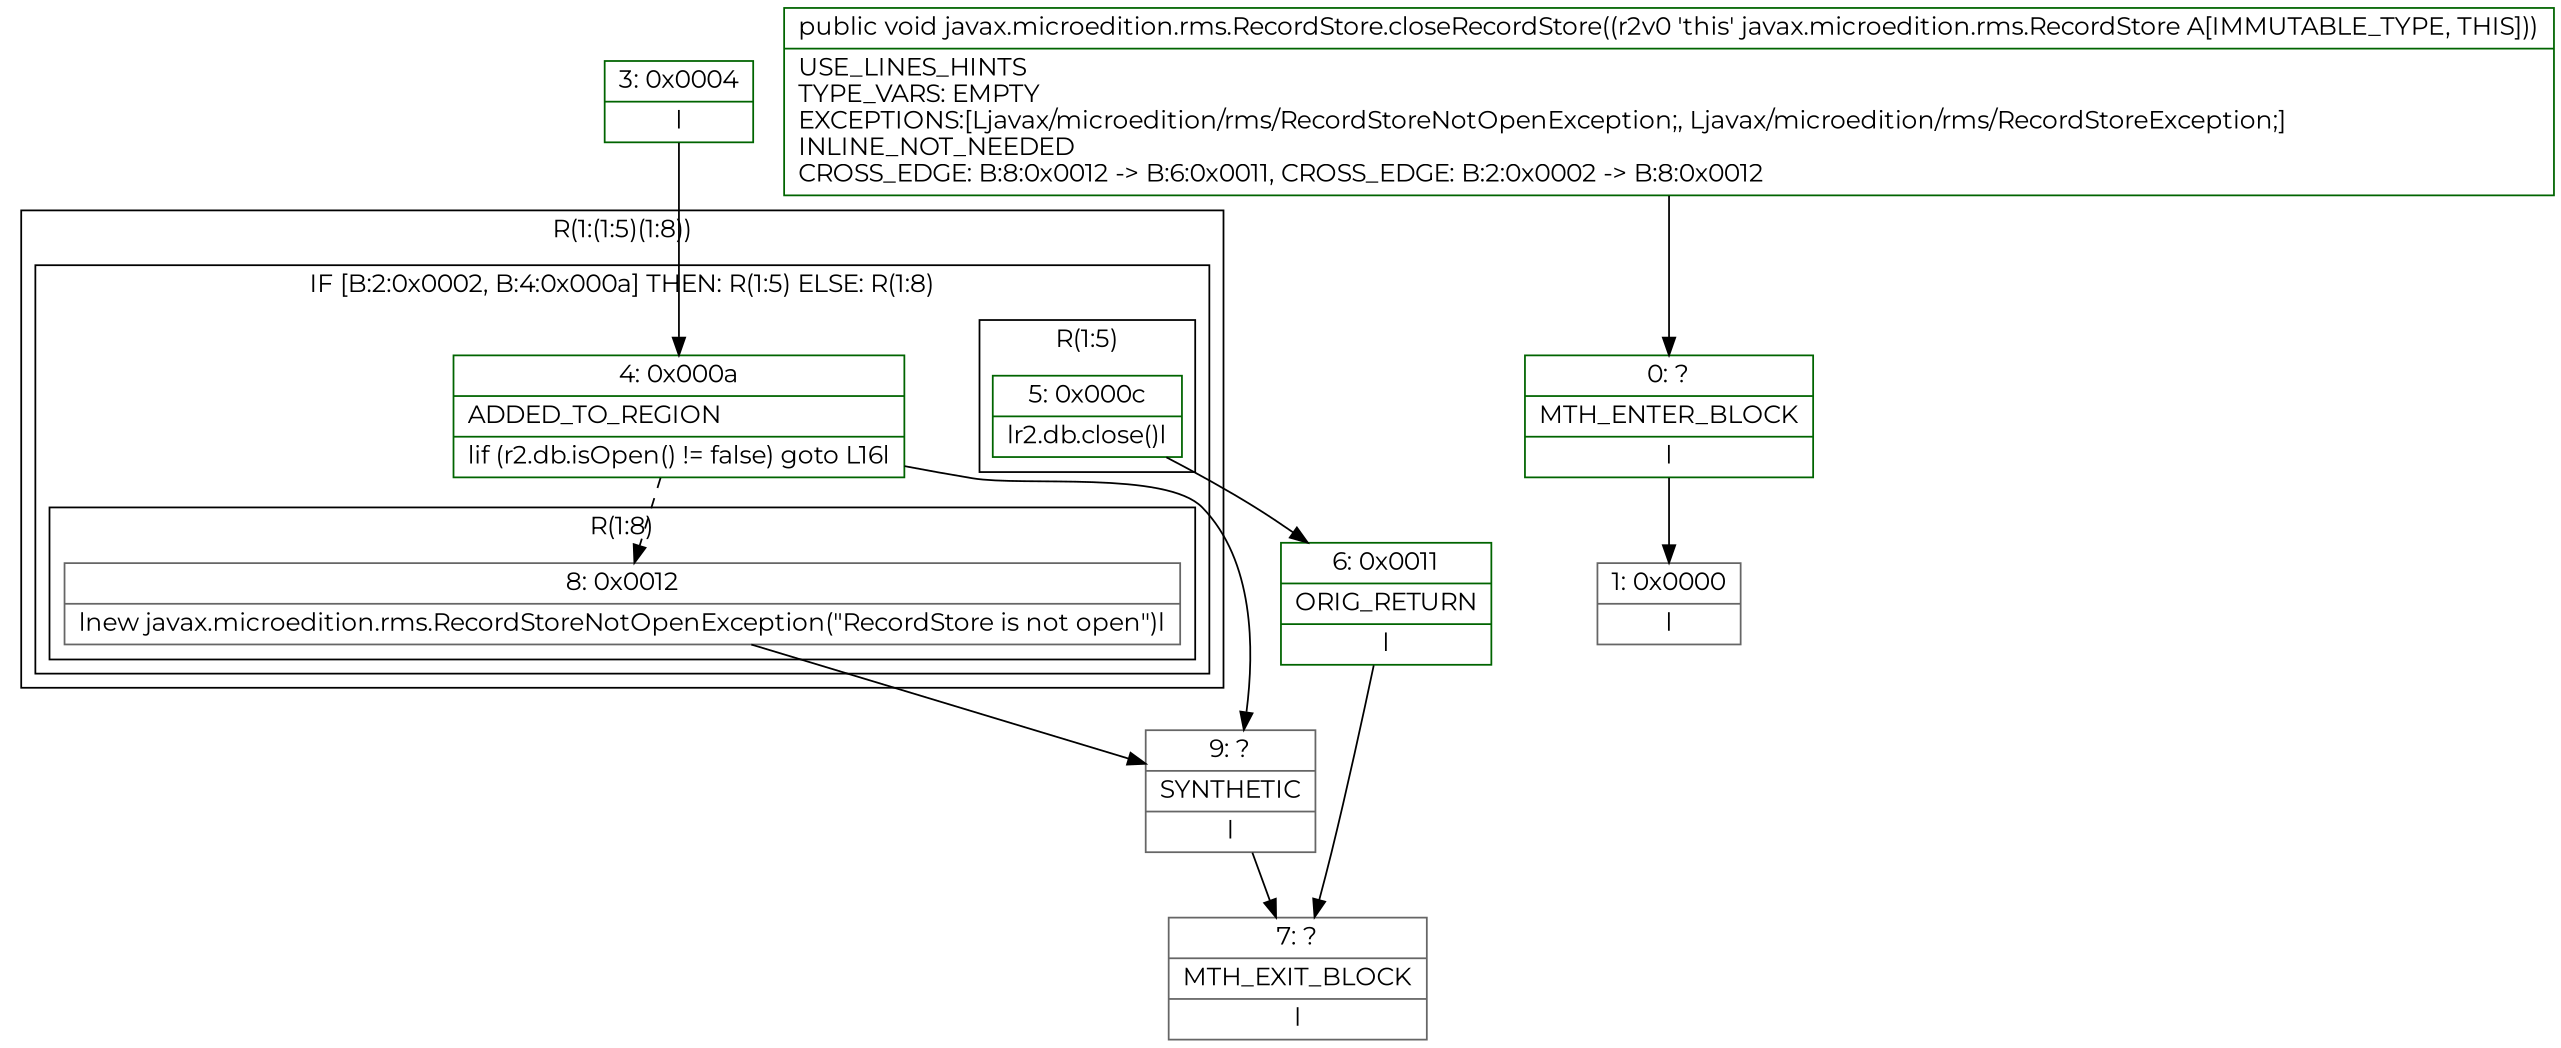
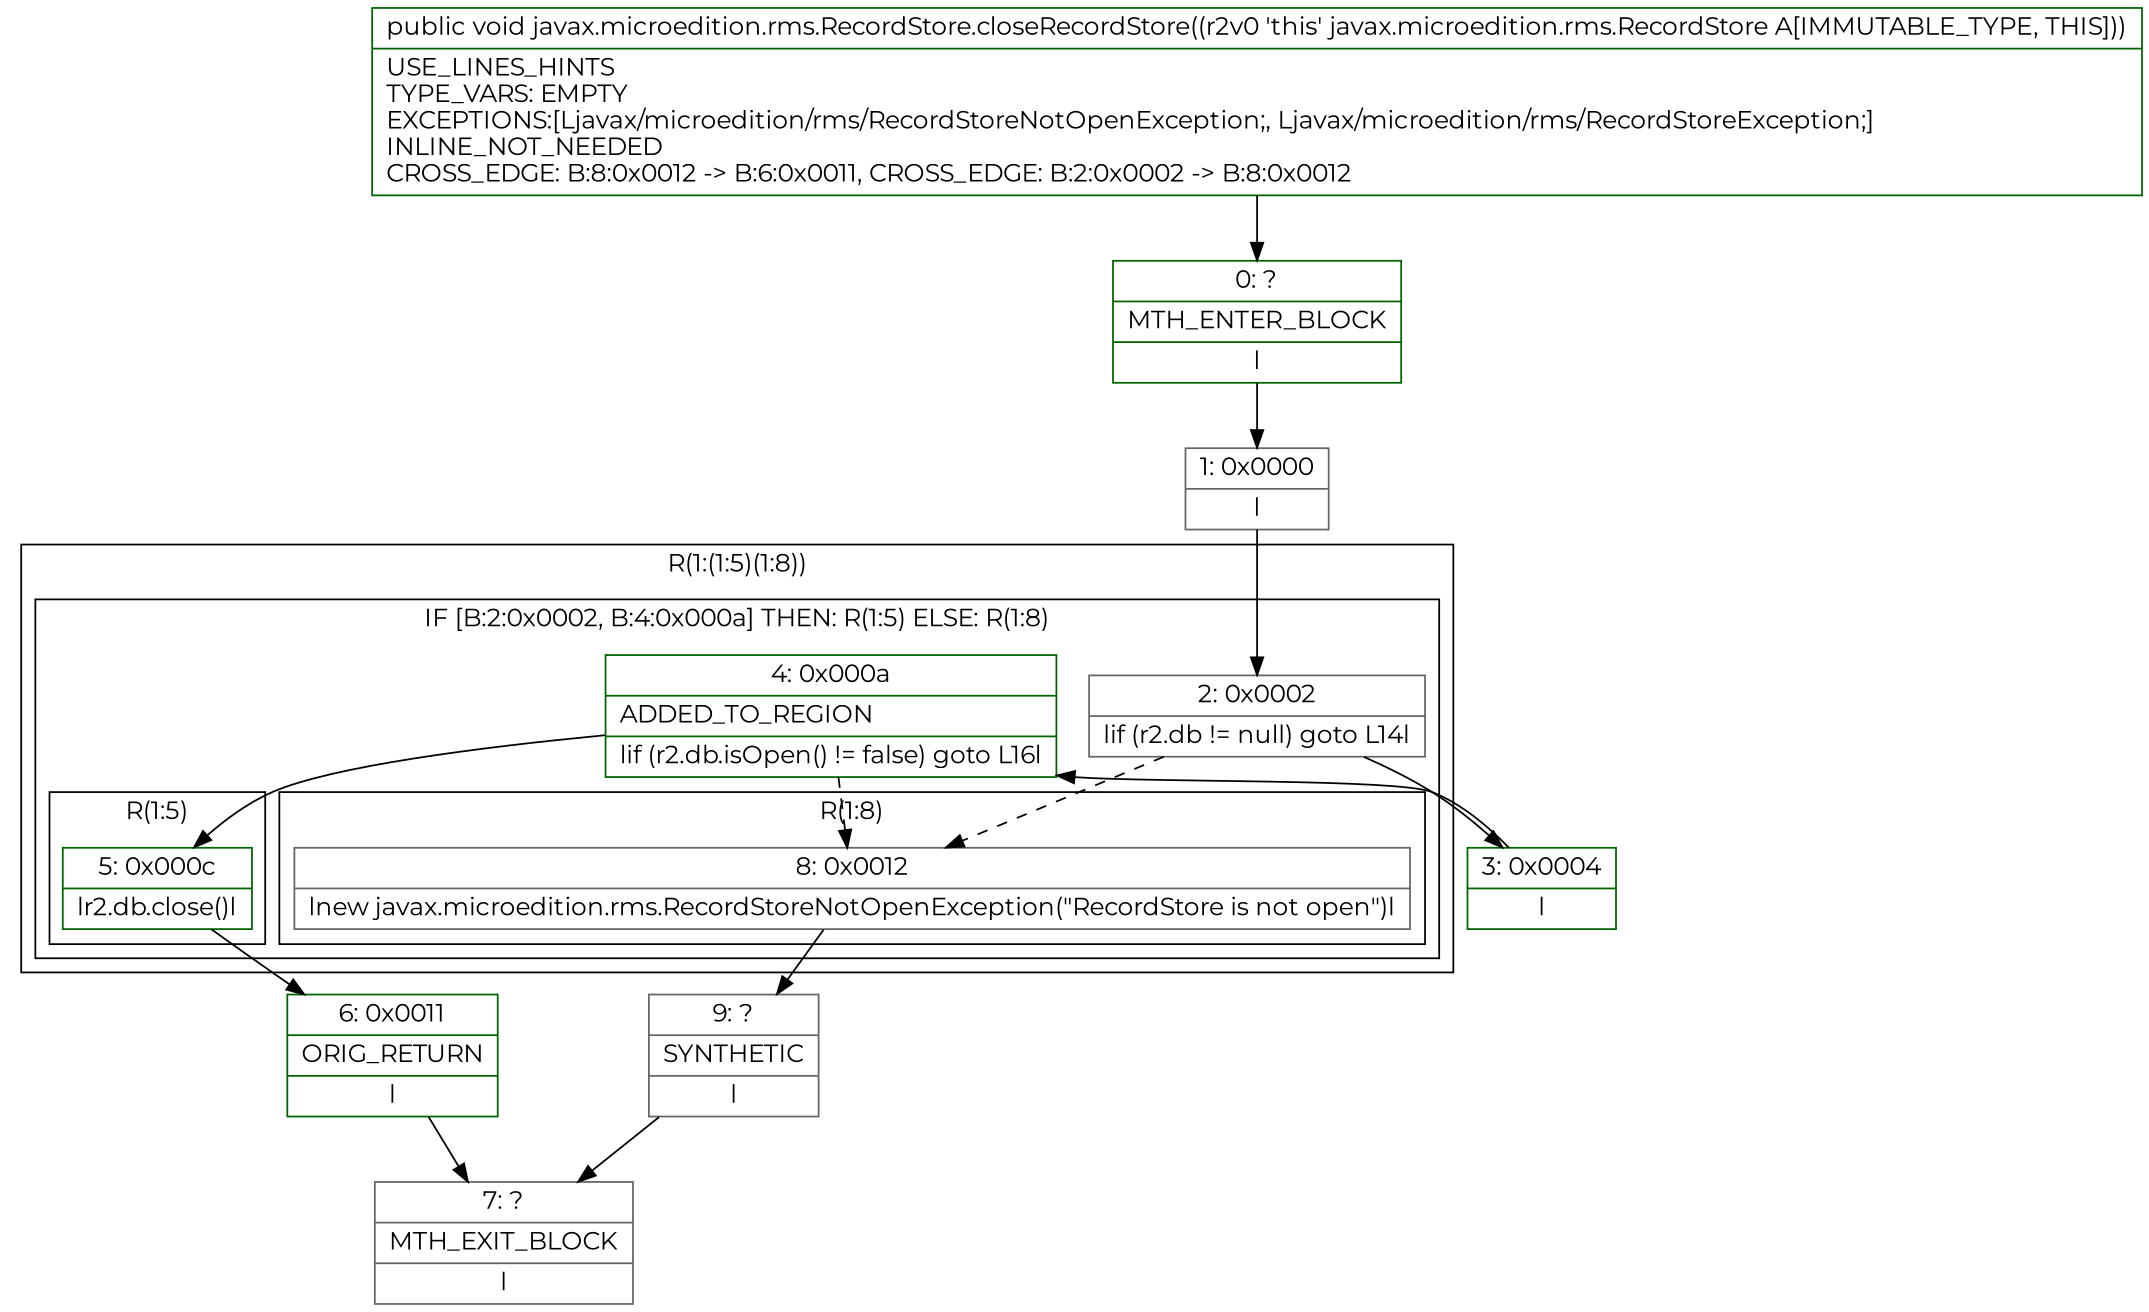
edge "4: 0x000a" -> "9: ?": now "4: 0x000a" -> "5: 0x000c"
node "2: 0x0002": added
